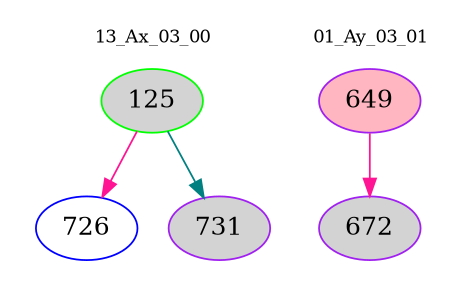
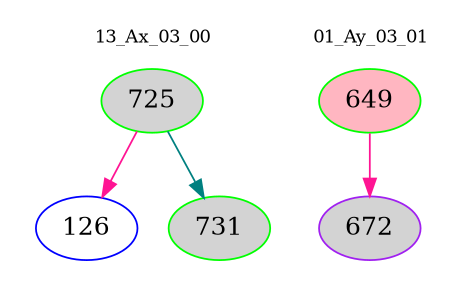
node "125": label "125" -> "725"
node "649": color purple -> green
node "726": label "726" -> "126"
node "731": color purple -> green
